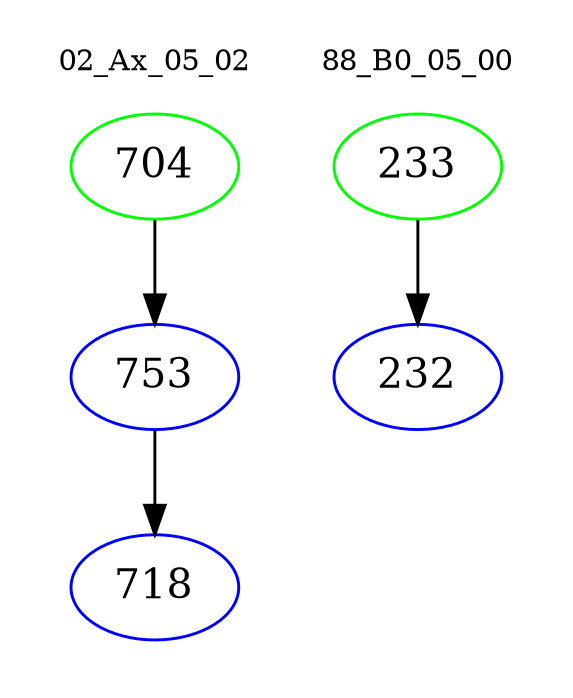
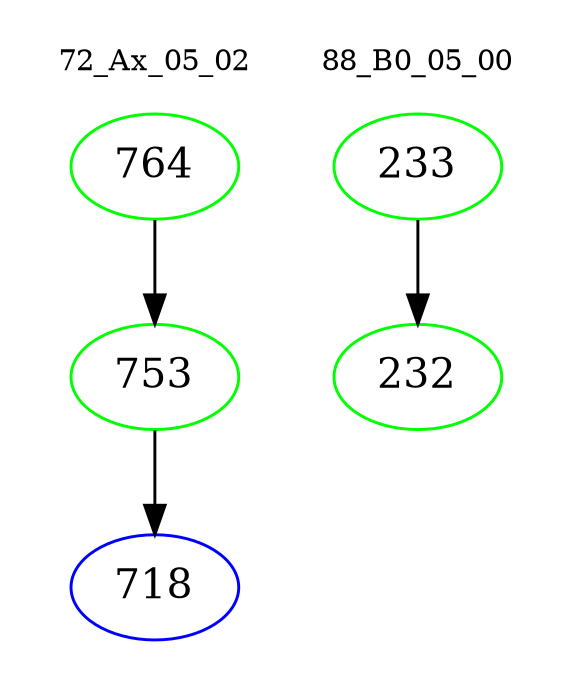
cluster "02_Ax_05_02": label "02_Ax_05_02" -> "72_Ax_05_02"
node "704": label "704" -> "764"
node "753": color blue -> green
node "232": color blue -> green
